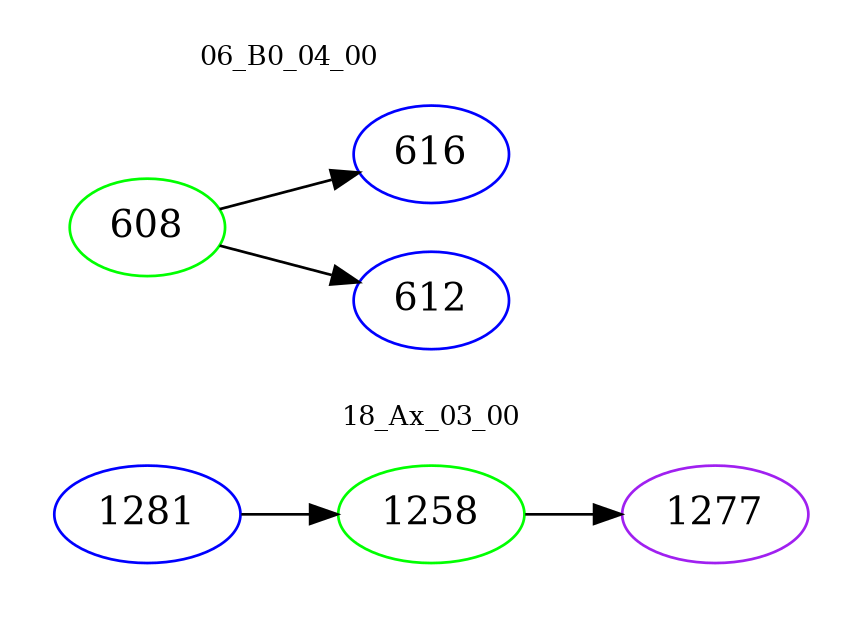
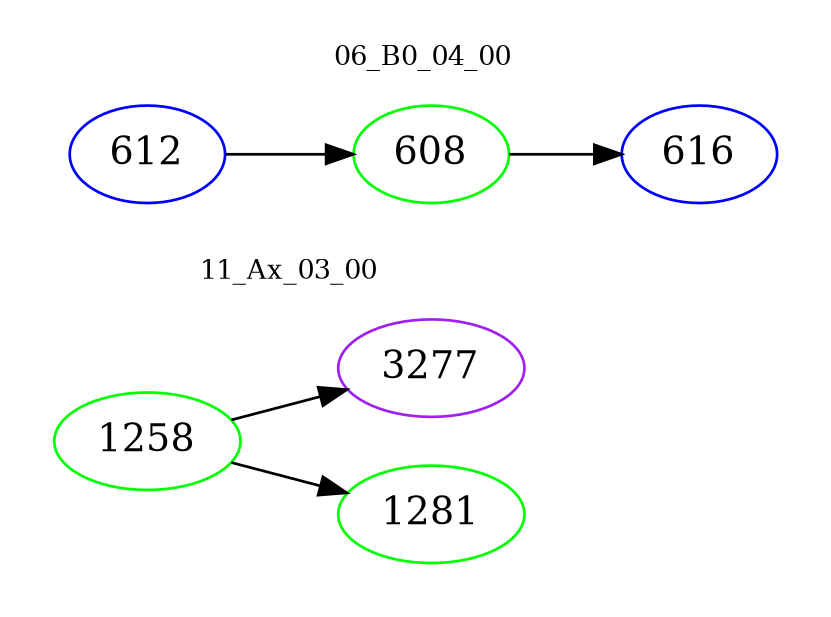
edge "608" -> "612": reversed
cluster "18_Ax_03_00": label "18_Ax_03_00" -> "11_Ax_03_00"
node "1281": color blue -> green
edge "1281" -> "1258": reversed
node "1277": label "1277" -> "3277"
